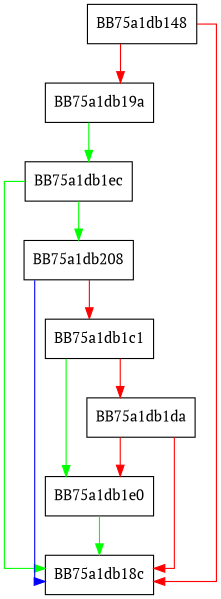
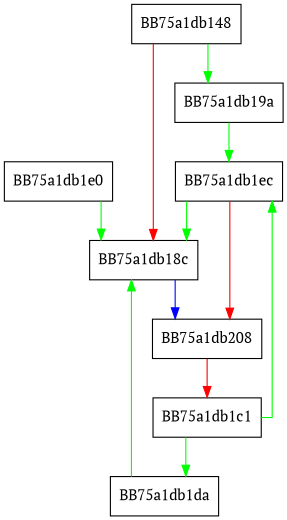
edge "BB75a1db148" -> "BB75a1db19a": color red -> green
edge "BB75a1db1ec" -> "BB75a1db208": color green -> red
edge "BB75a1db1c1" -> "BB75a1db1da": color red -> green
edge "BB75a1db1c1" -> "BB75a1db1e0": now "BB75a1db1c1" -> "BB75a1db1ec"
edge "BB75a1db208" -> "BB75a1db18c": reversed
edge "BB75a1db1da" -> "BB75a1db1e0": removed
edge "BB75a1db1da" -> "BB75a1db18c": color red -> green
